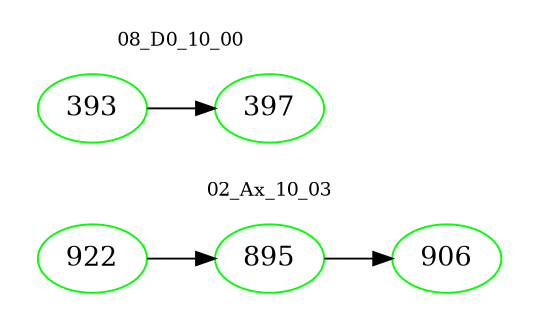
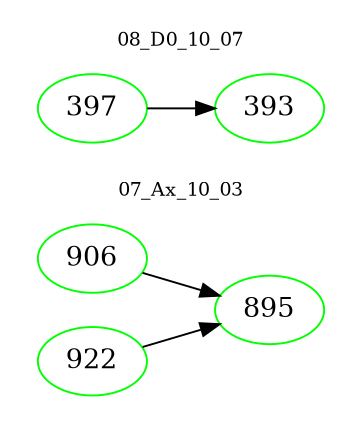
cluster "08_D0_10_00": label "08_D0_10_00" -> "08_D0_10_07"
edge "393" -> "397": reversed
cluster "02_Ax_10_03": label "02_Ax_10_03" -> "07_Ax_10_03"
edge "895" -> "906": reversed
